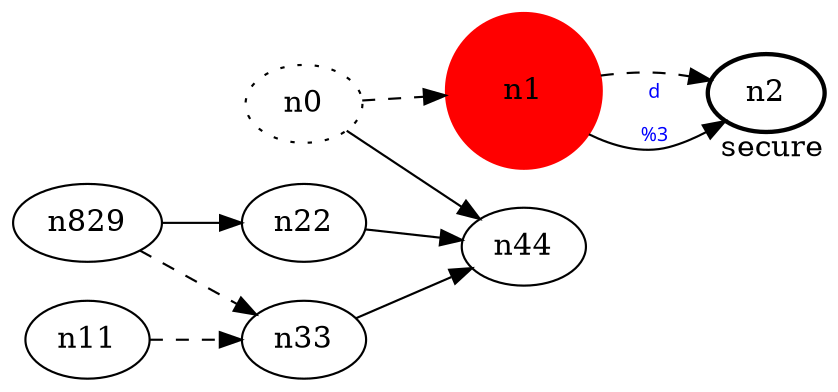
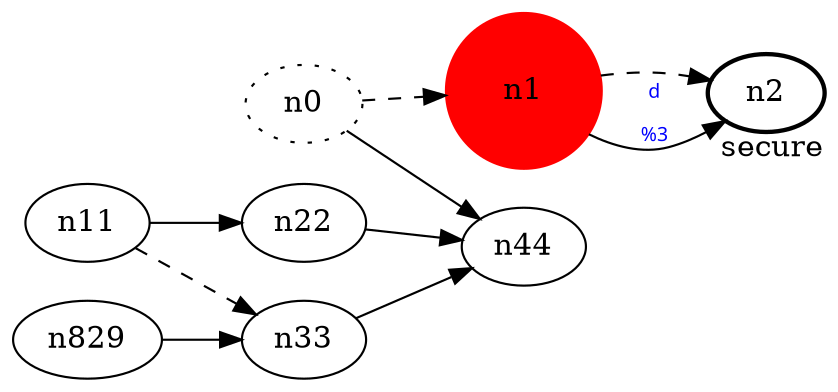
edge "n829" -> "n22": now "n11" -> "n22"
edge "n829" -> "n33": style dashed -> solid
